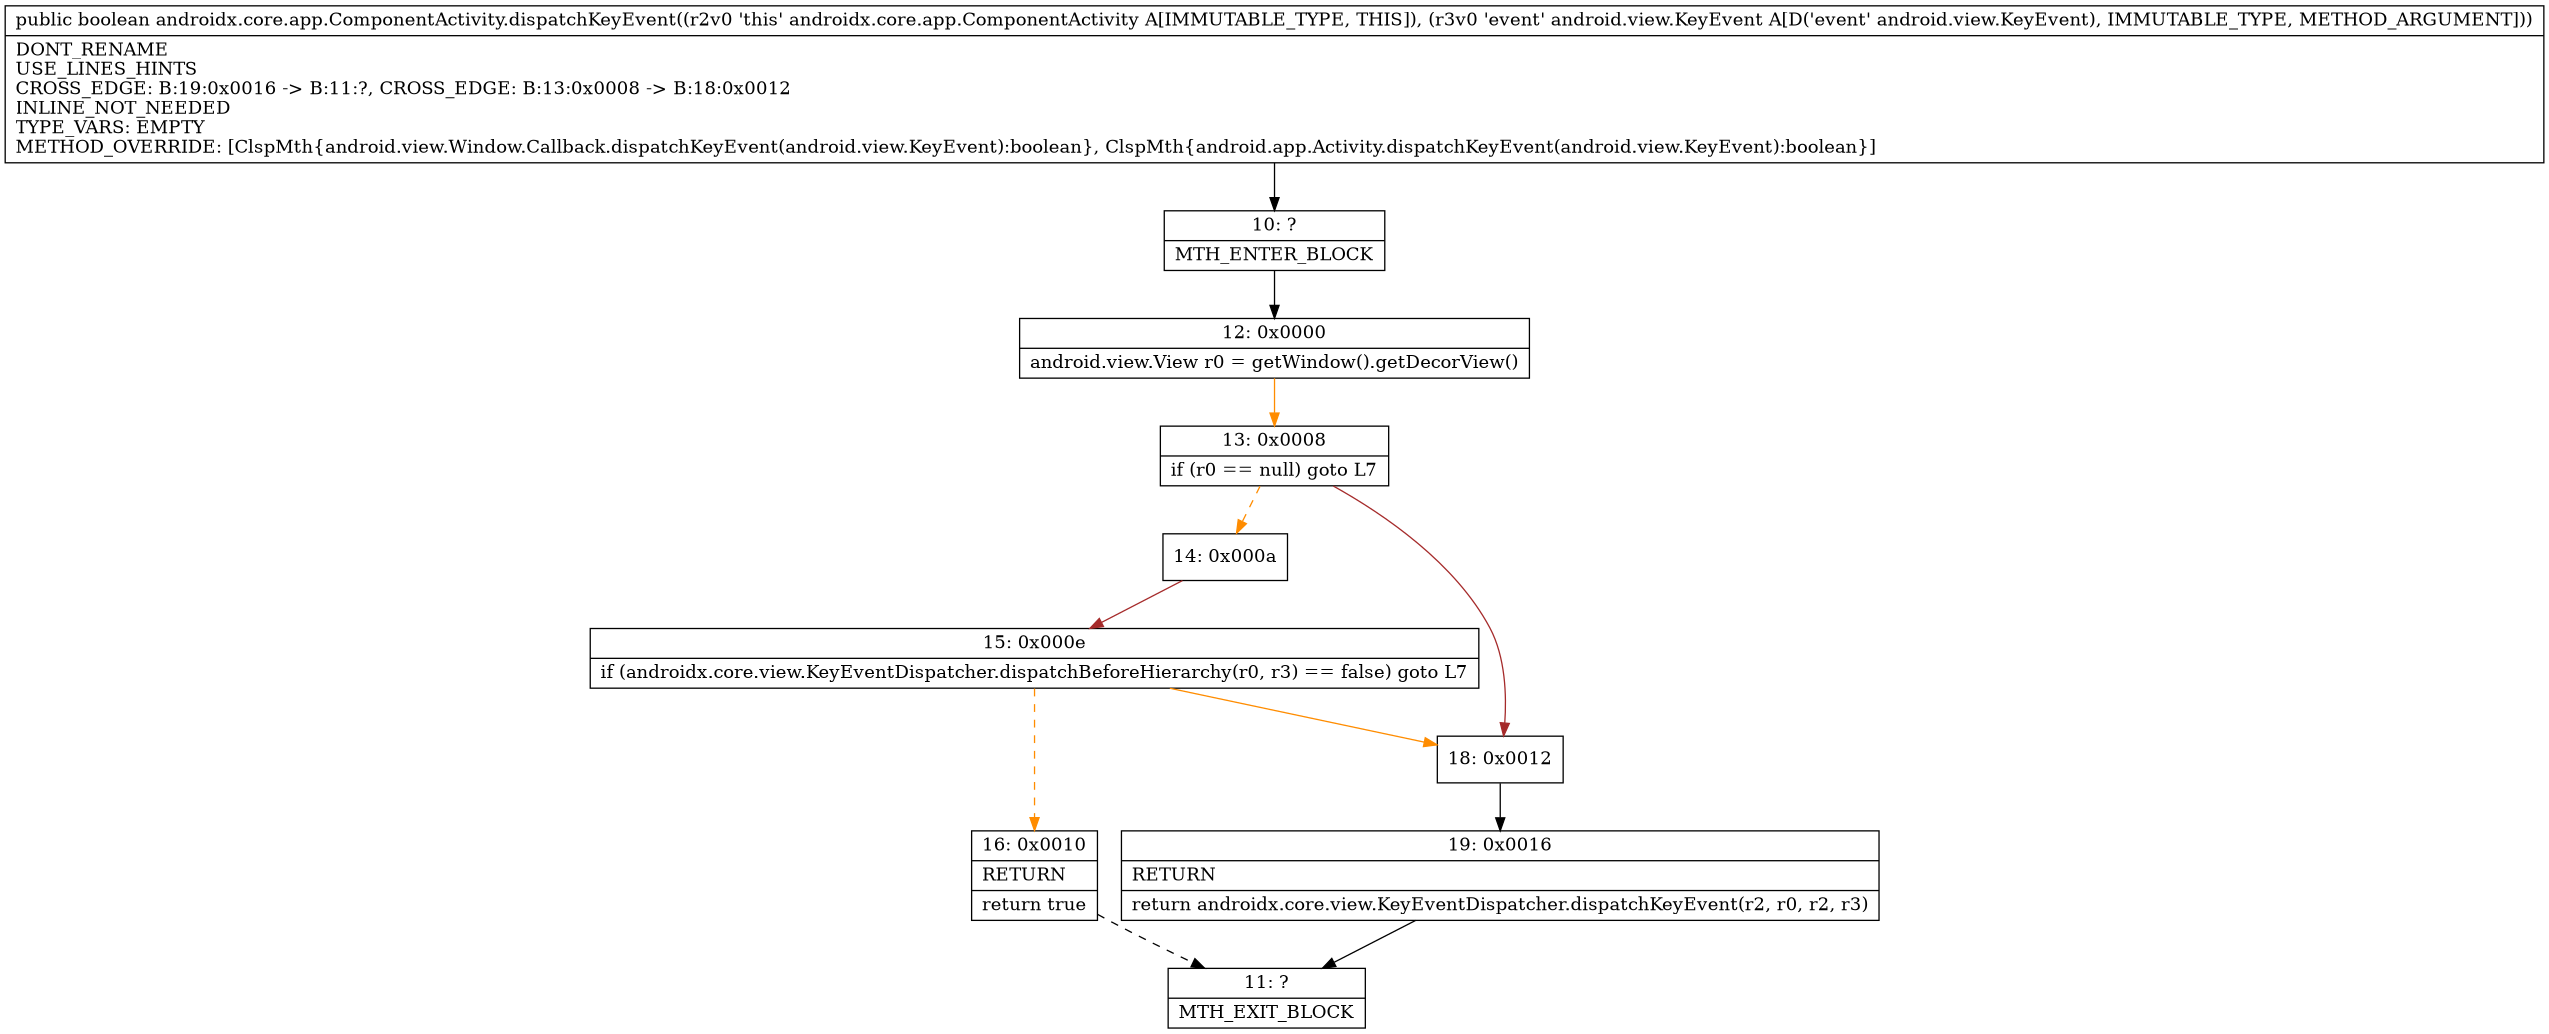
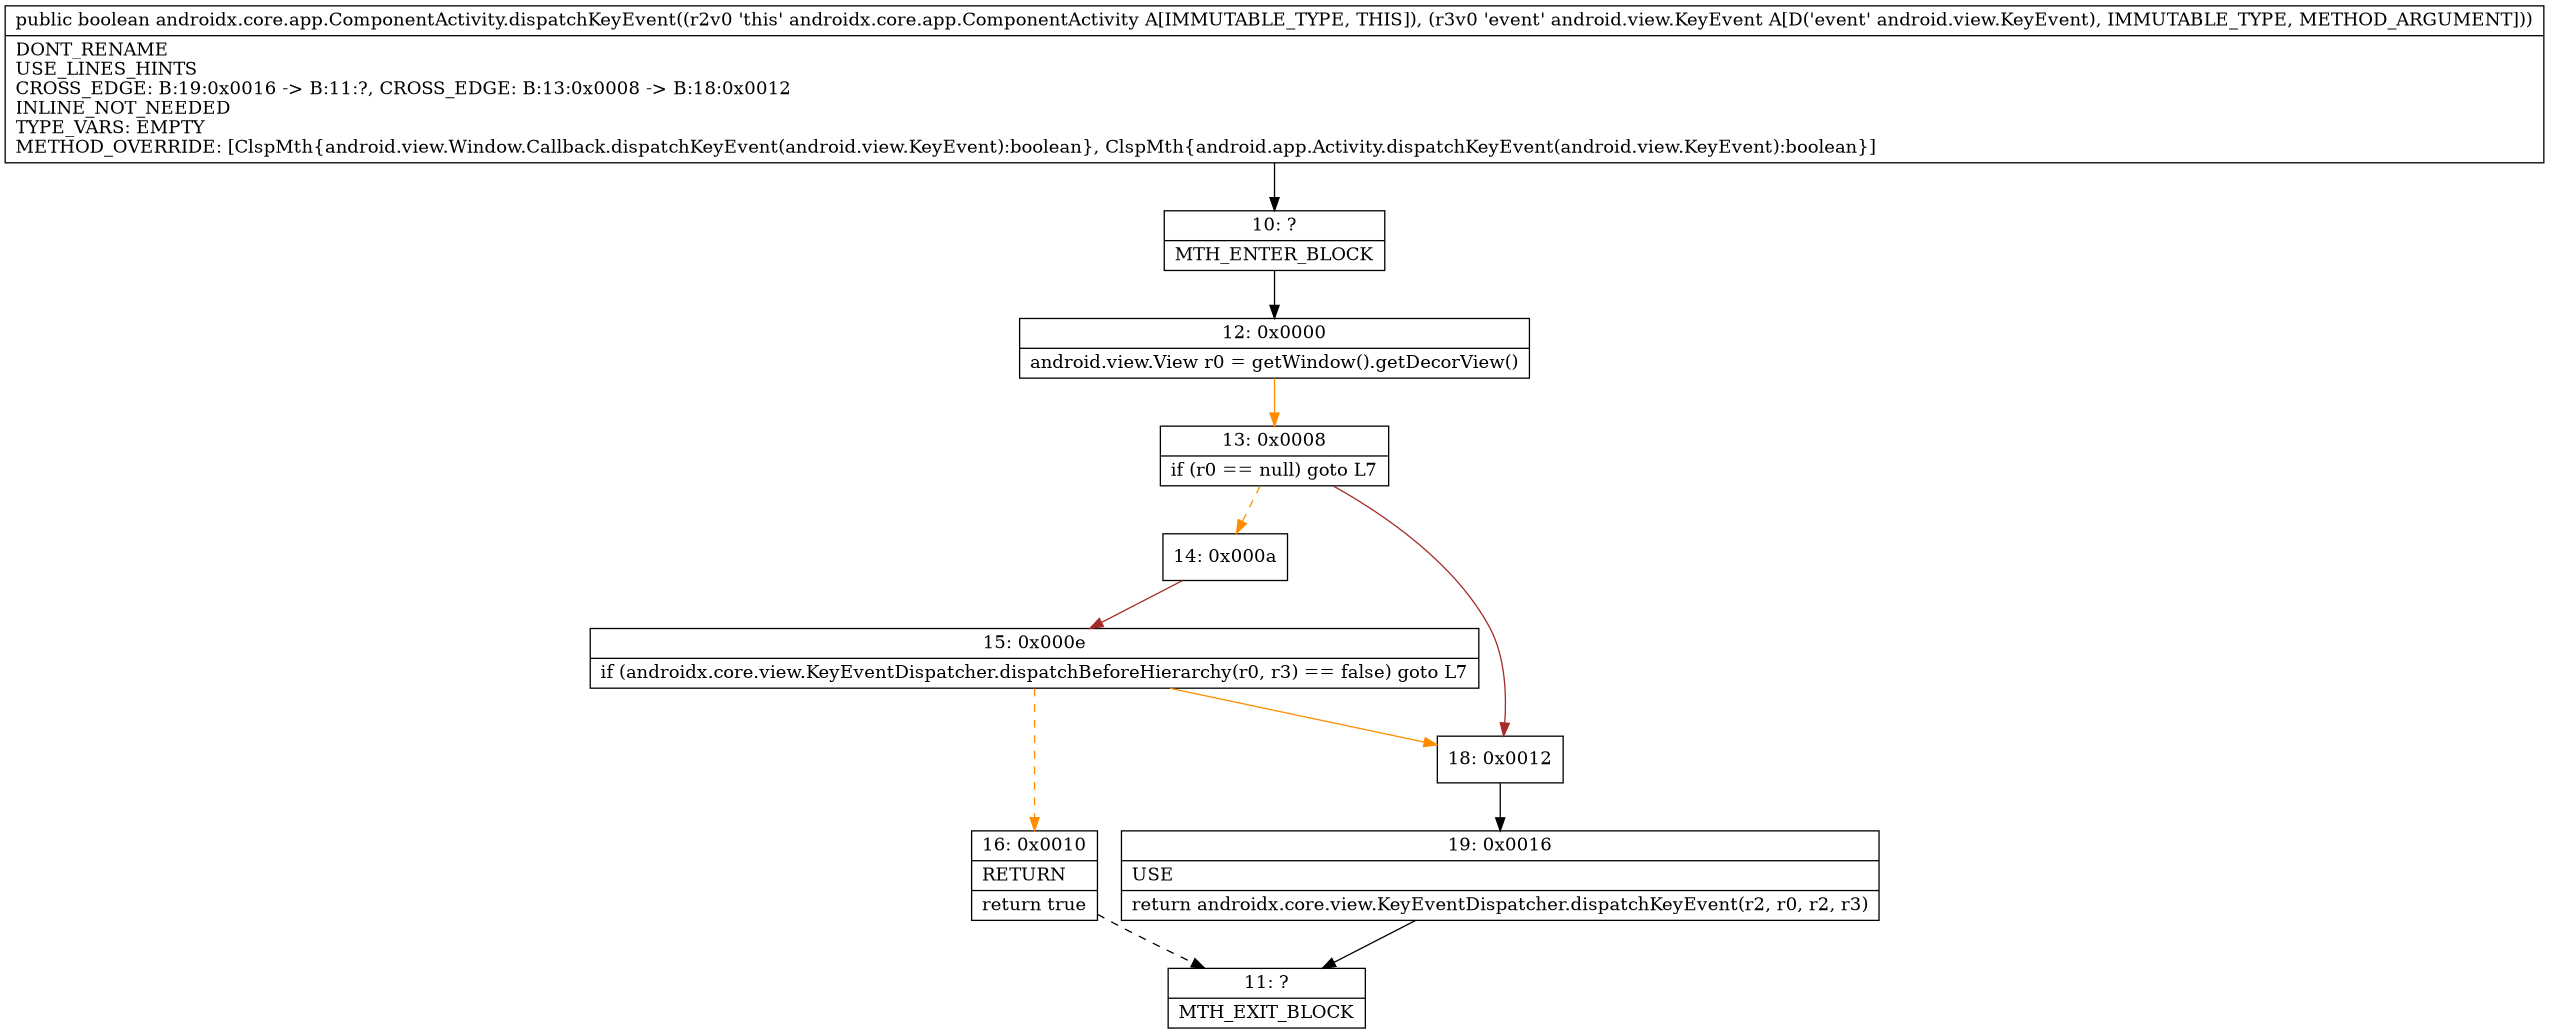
node "19: 0x0016": text "RETURN" -> "USE"
